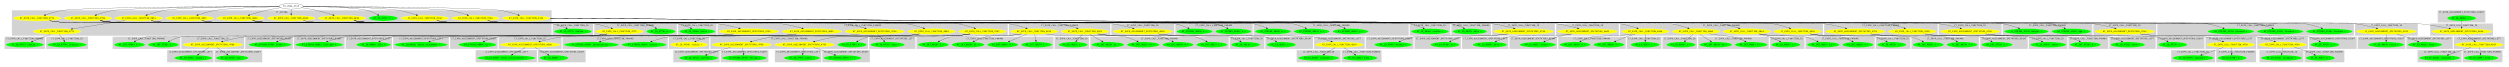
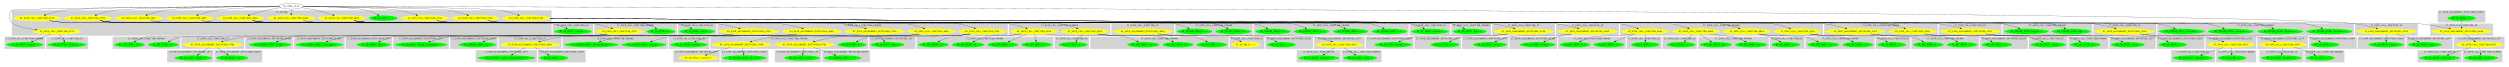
edge "NT_EXPR_CALL_FUNCTION_4827" -> "NT_EXPR_ASSIGNMENT_OPETATORS_4828": removed
edge "NT_EXPR_CALL_FUNCTION_4811" -> "NT_EXPR_ASSIGNMENT_OPETATORS_4912": now "NT_PROG_4743" -> "NT_EXPR_ASSIGNMENT_OPETATORS_4912"
edge "NT_EXPR_CALL_FUNCTION_4811" -> "NT_EXPR_CALL_FUNCTION_4773": now "NT_PROG_4743" -> "NT_EXPR_CALL_FUNCTION_4773"
node "NT_STRING_4841< x >": added
node "NT_STRING_4771< Person4 >": added
node "NT_ID_4788< xtable >": fillcolor yellow -> green
node "NT_INT_4826< 21 >": removed
node "NT_ID_4816< c >": fillcolor green -> yellow
node "NT_ID_4791< caption >": fillcolor green -> yellow
